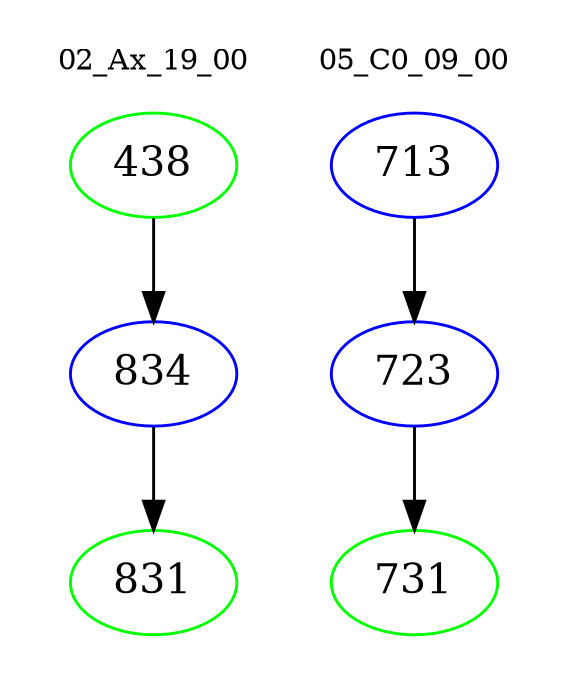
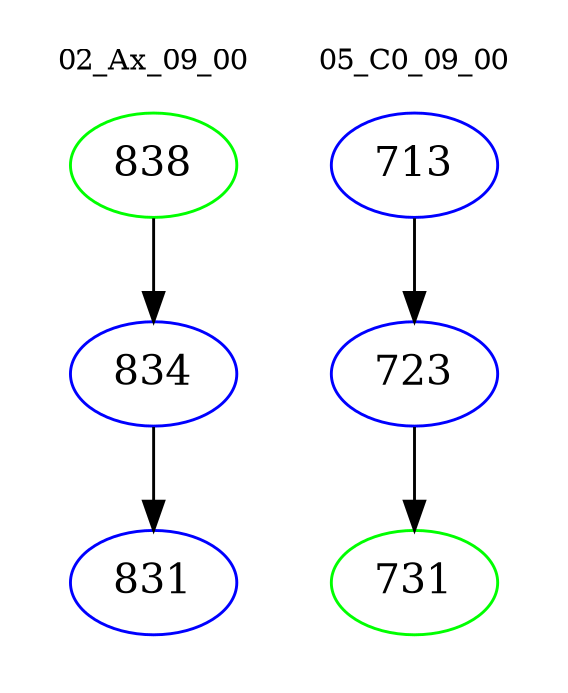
cluster "02_Ax_19_00": label "02_Ax_19_00" -> "02_Ax_09_00"
node "438": label "438" -> "838"
node "831": color green -> blue
